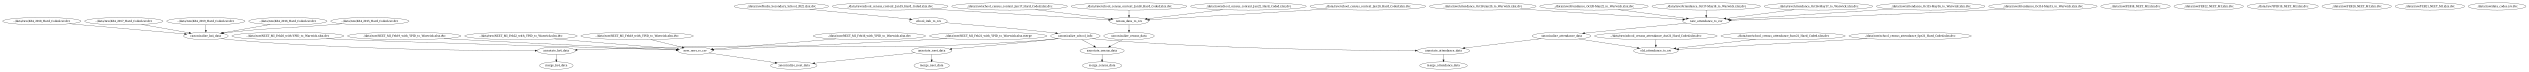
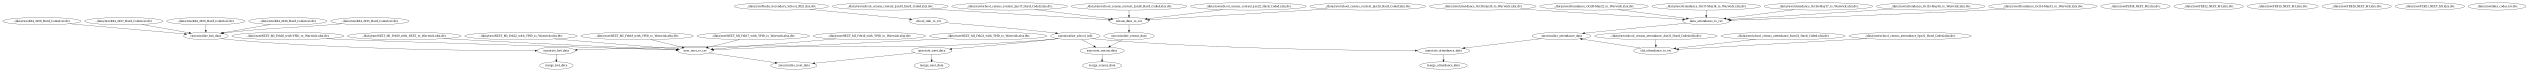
node "../data/raw/YPID19_NEET_MI.xlsx.dvc": label "../data/raw/YPID19_NEET_MI.xlsx.dvc" -> "../data/raw/FEB19_NEET_MI.xlsx.dvc"
node "new_attendance_to_csv": label "new_attendance_to_csv" -> "data_attendance_to_csv"
node "../data/raw/NEET_MI_Feb19_with_YPID_to_Warwick.xlsx.dvc": label "../data/raw/NEET_MI_Feb19_with_YPID_to_Warwick.xlsx.dvc" -> "../data/raw/NEET_MI_Feb19_with_NEET_to_Warwick.xlsx.dvc"
node "../data/raw/NEET_MI_Feb17_with_YPID_to_Warwick.xlsx.dvc": added
node "../data/raw/NEET_MI_Feb21_with_YPID_to_Warwick.xlsx.merge": label "../data/raw/NEET_MI_Feb21_with_YPID_to_Warwick.xlsx.merge" -> "../data/raw/NEET_MI_Feb21_with_YPID_to_Warwick.xlsx.dvc"
edge "canonicalize_attendance_data" -> "old_attendance_to_csv": reversed
